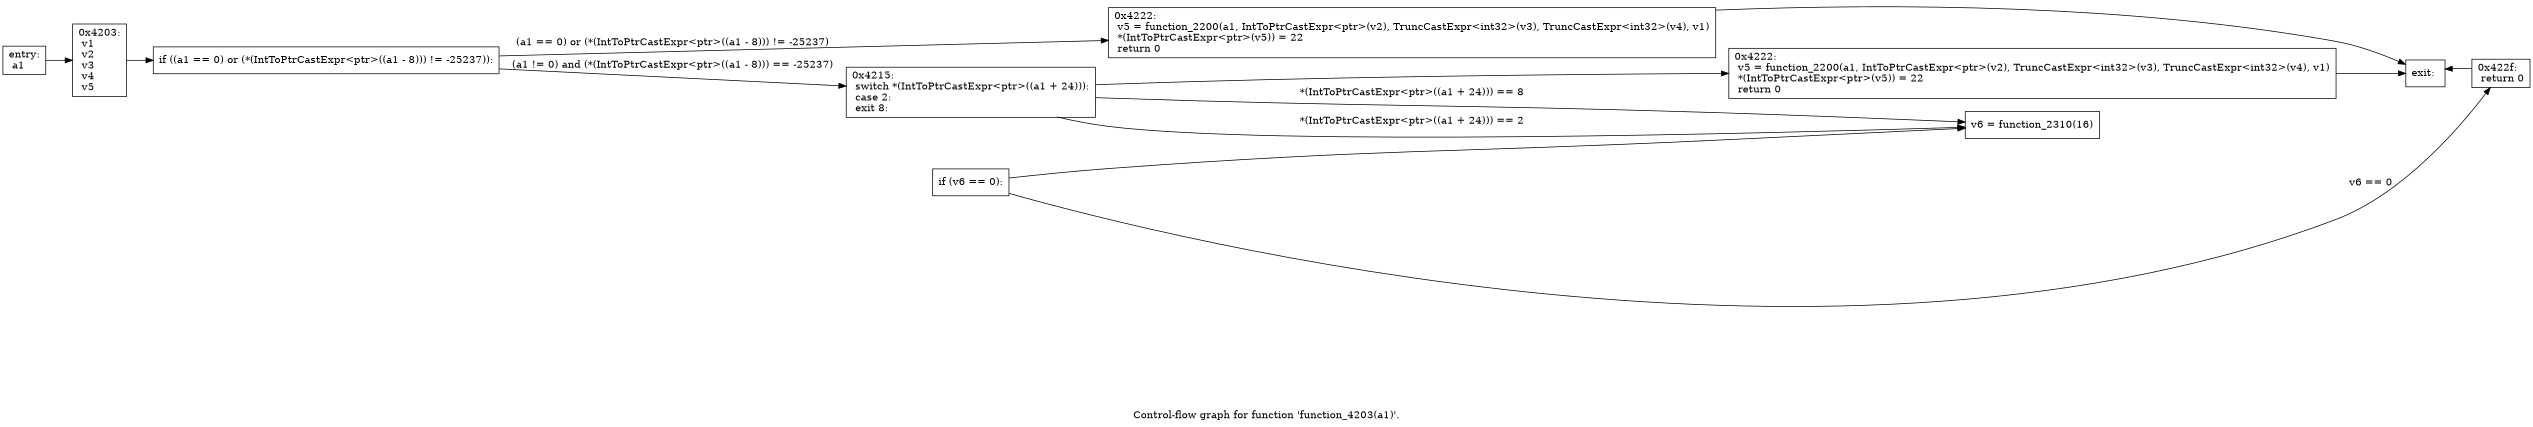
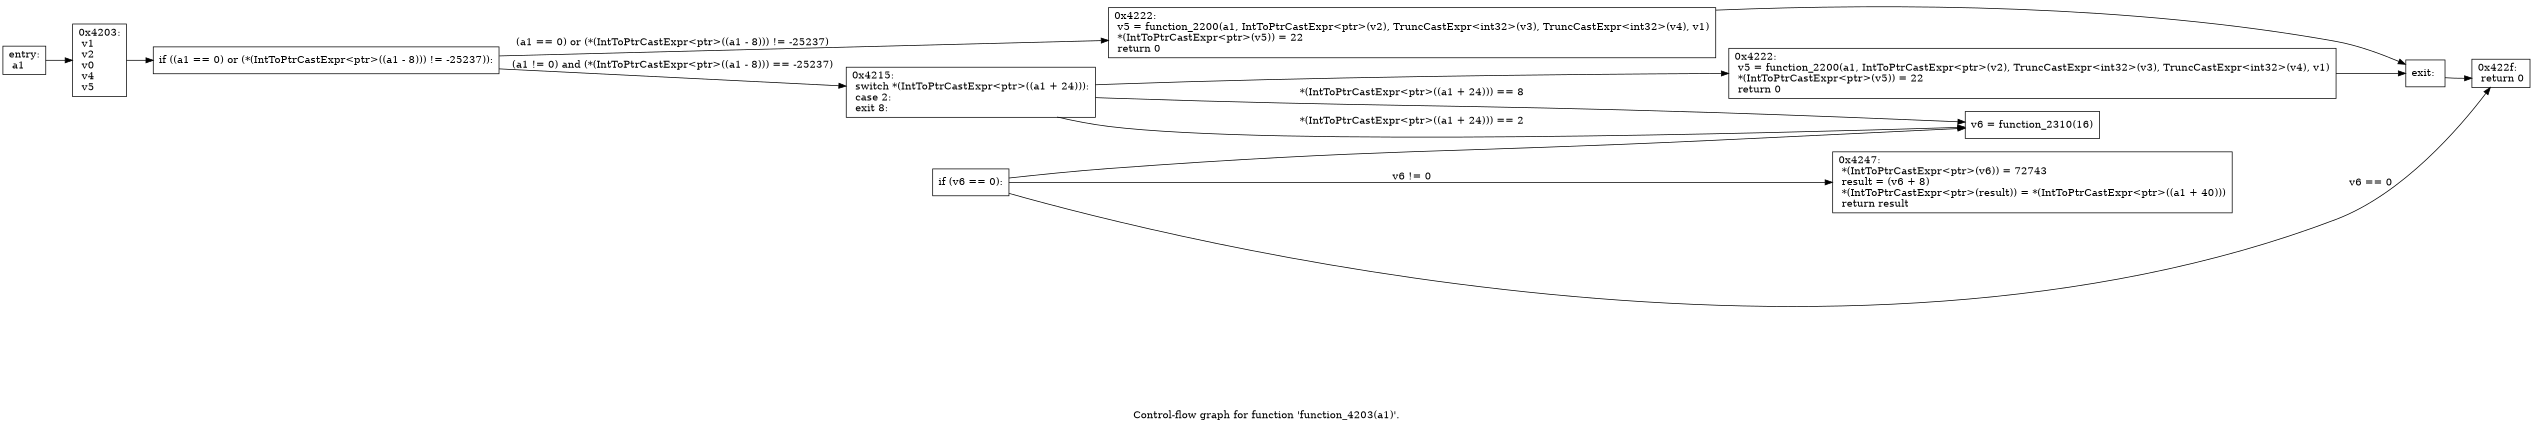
node "0x4203:": text "v3" -> "v0"
edge "0x422f:" -> "exit:": reversed
node "0x4247:": added
